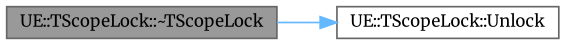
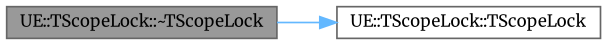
node "UE::TScopeLock::Unlock": label "UE::TScopeLock::Unlock" -> "UE::TScopeLock::TScopeLock"
